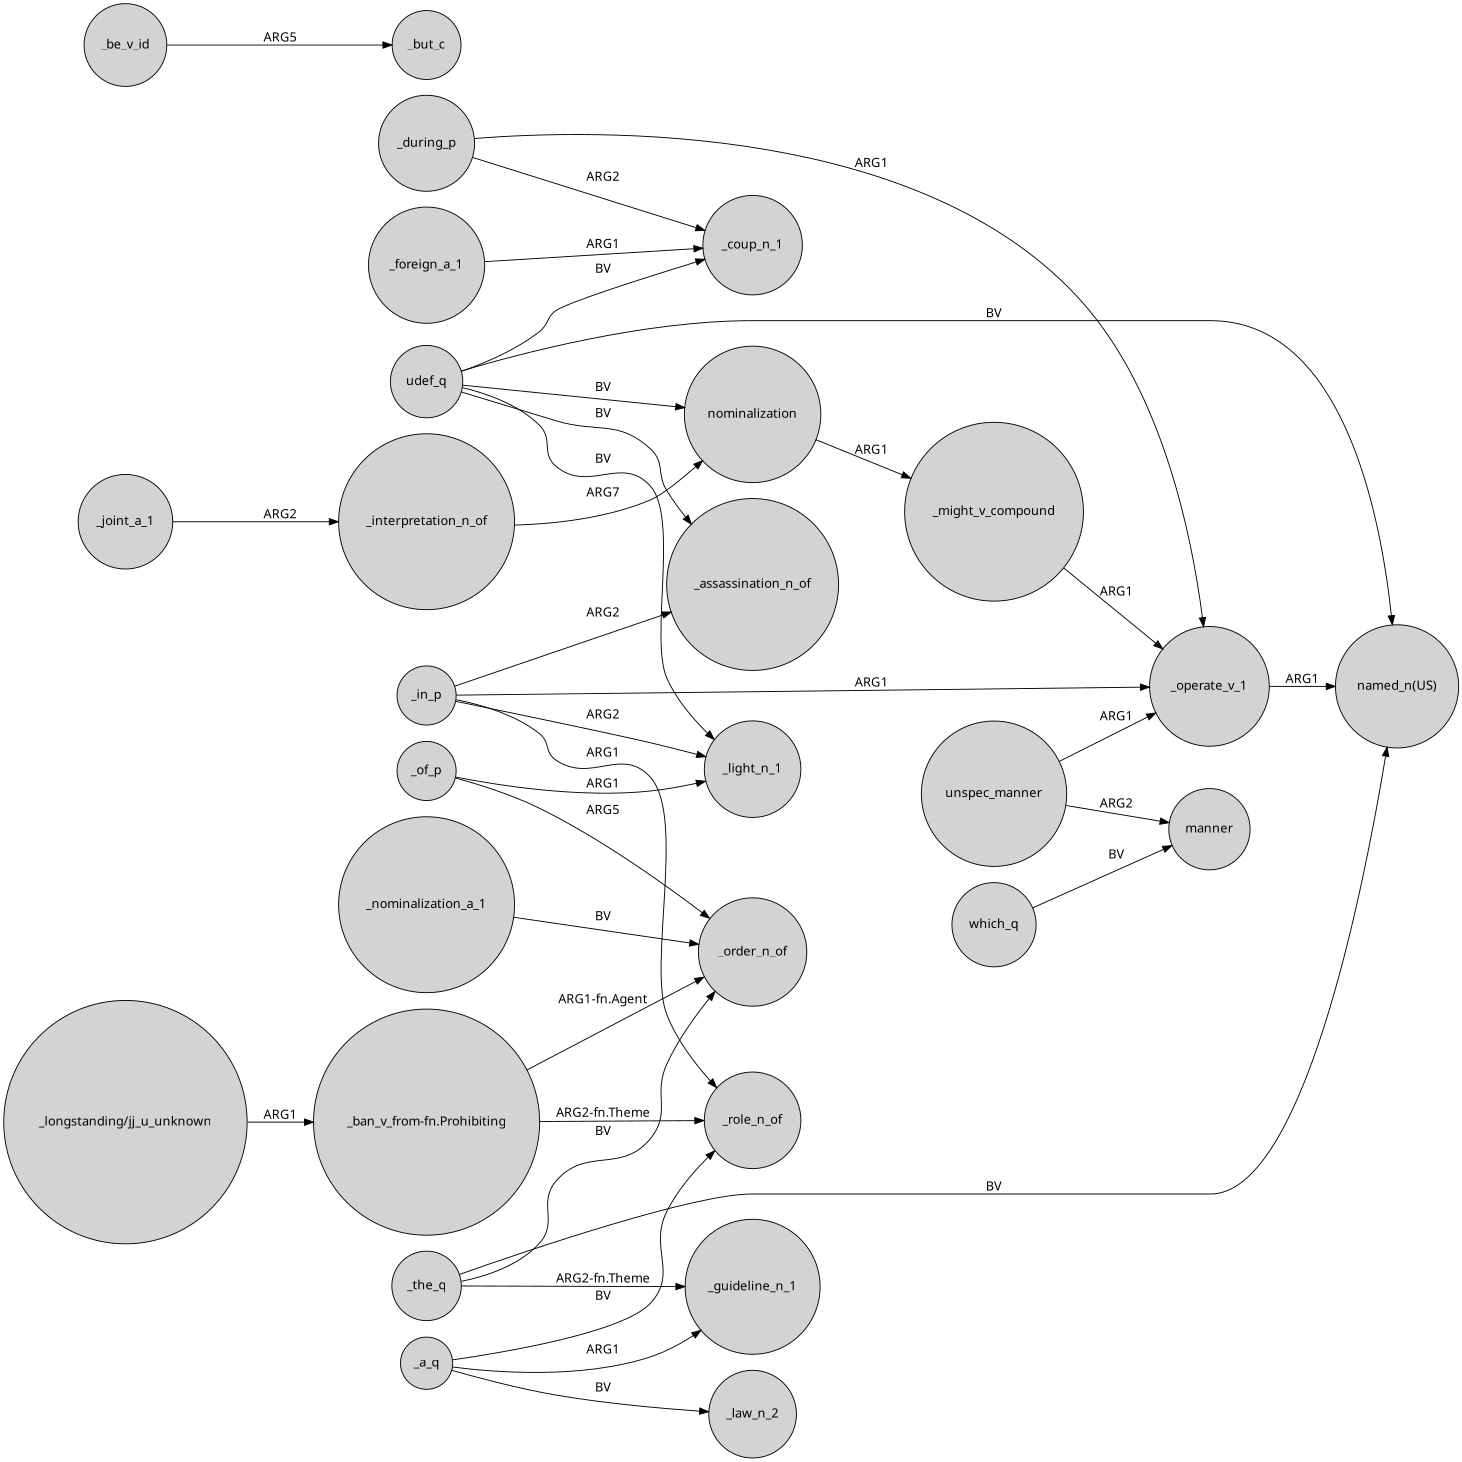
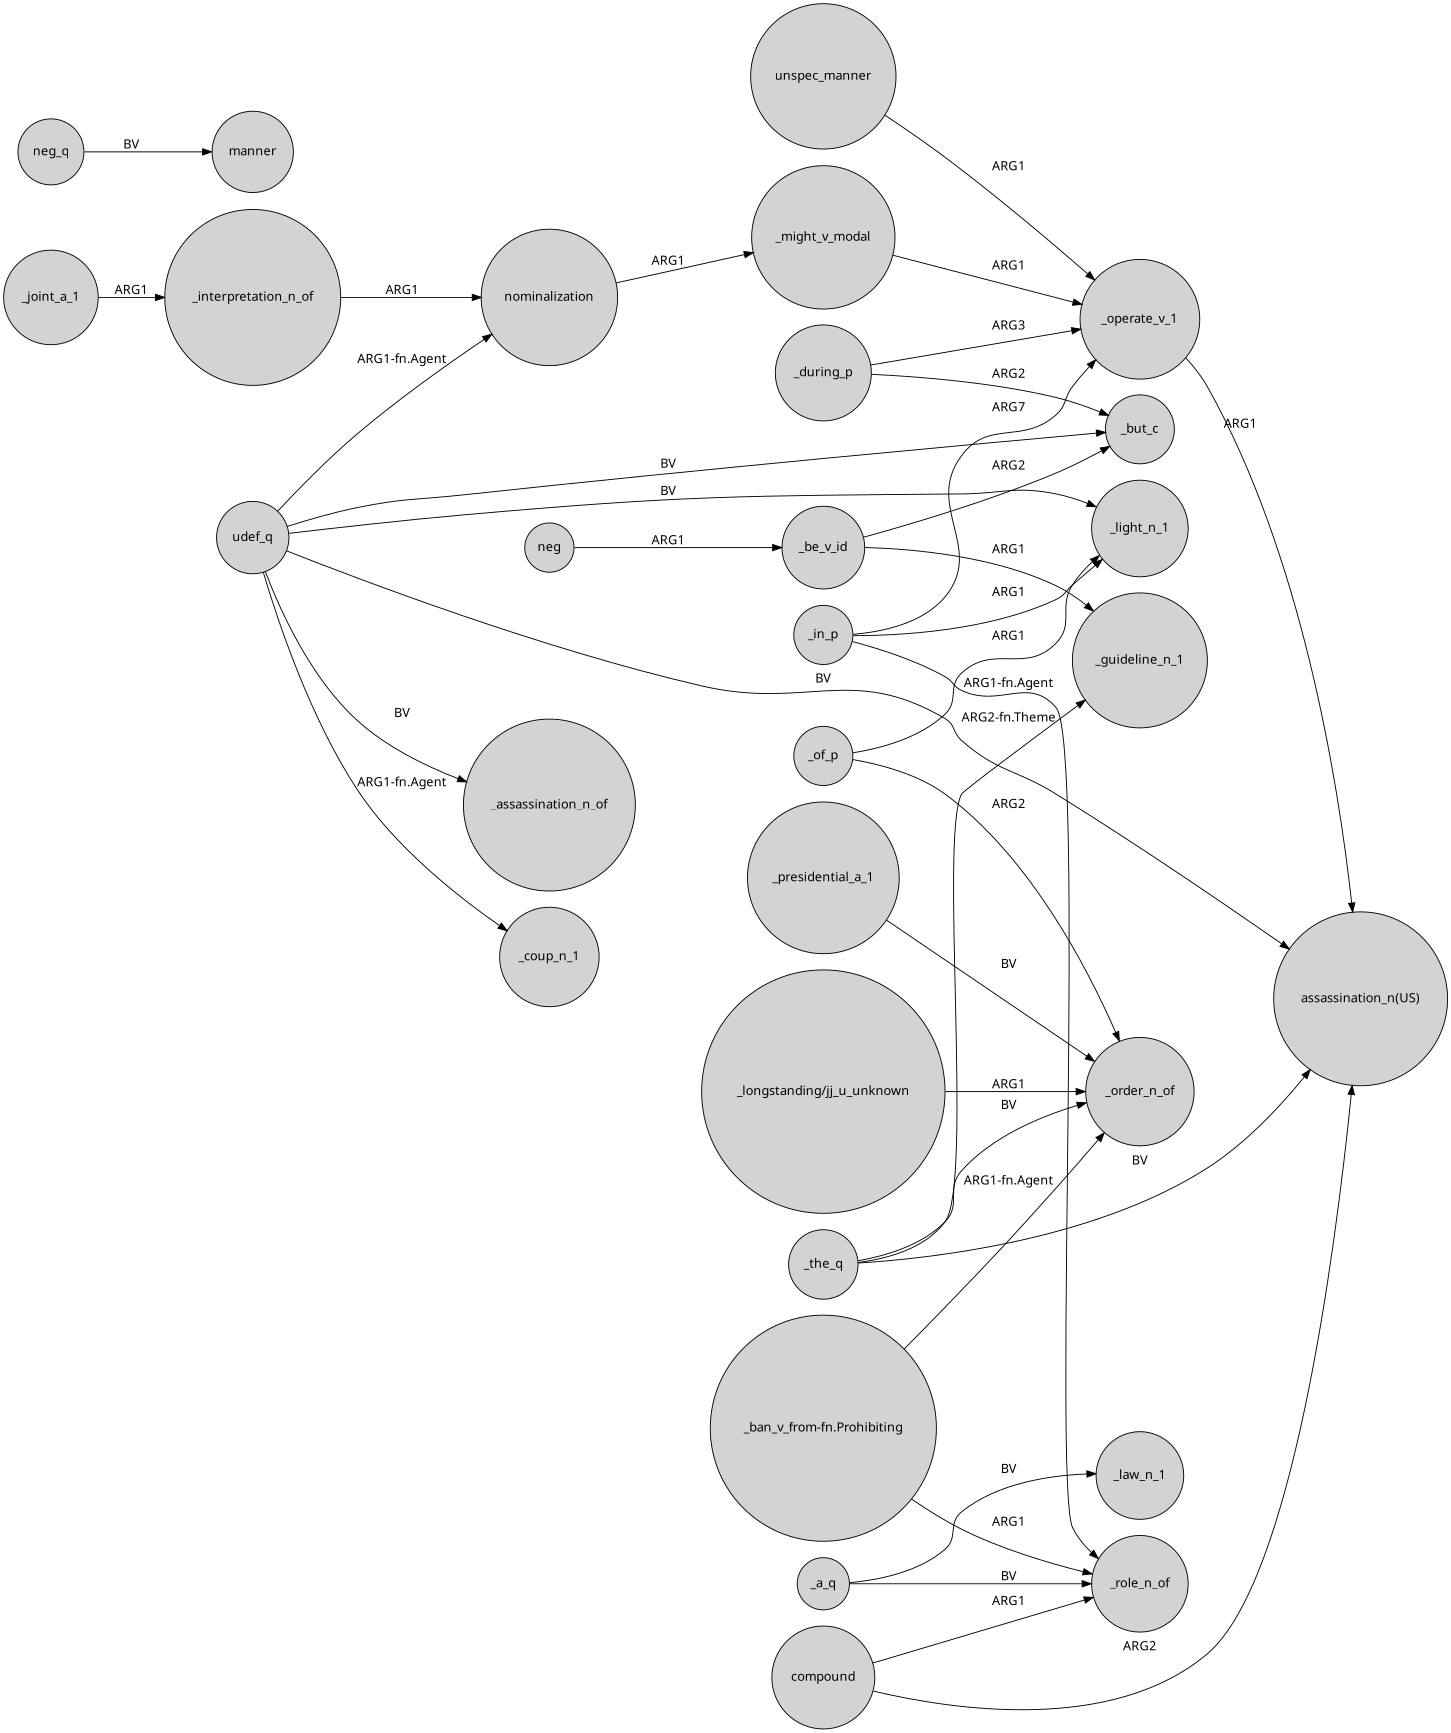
edge "_be_v_id" -> "_but_c": label "ARG5" -> "ARG2"
edge "_during_p" -> "_operate_v_1": label "ARG1" -> "ARG3"
edge "_during_p" -> "_coup_n_1": now "_during_p" -> "_but_c"
node "_foreign_a_1": removed
edge "udef_q" -> "_coup_n_1": label "BV" -> "ARG1-fn.Agent"
edge "udef_q" -> "nominalization": label "BV" -> "ARG1-fn.Agent"
edge "udef_q" -> "_but_c": added, label "BV"
edge "_interpretation_n_of" -> "nominalization": label "ARG7" -> "ARG1"
node "_might_v_compound": label "_might_v_compound" -> "_might_v_modal"
edge "_joint_a_1" -> "_interpretation_n_of": label "ARG2" -> "ARG1"
node "neg": added
edge "_in_p" -> "_assassination_n_of": removed, label "ARG2"
edge "_in_p" -> "_operate_v_1": label "ARG1" -> "ARG7"
node "named_n(US)": label "named_n(US)" -> "assassination_n(US)"
edge "_in_p" -> "_light_n_1": label "ARG2" -> "ARG1"
edge "_in_p" -> "_role_n_of": label "ARG1" -> "ARG1-fn.Agent"
edge "_of_p" -> "_order_n_of": label "ARG5" -> "ARG2"
edge "unspec_manner" -> "manner": removed, label "ARG2"
node "_nominalization_a_1": label "_nominalization_a_1" -> "_presidential_a_1"
node "which_q": label "which_q" -> "neg_q"
edge "_ban_v_from-fn.Prohibiting" -> "_role_n_of": label "ARG2-fn.Theme" -> "ARG1"
edge "_longstanding/jj_u_unknown" -> "_ban_v_from-fn.Prohibiting": now "_longstanding/jj_u_unknown" -> "_order_n_of"
edge "_a_q" -> "_guideline_n_1": now "_be_v_id" -> "_guideline_n_1"
node "_law_n_2": label "_law_n_2" -> "_law_n_1"
node "compound": added
